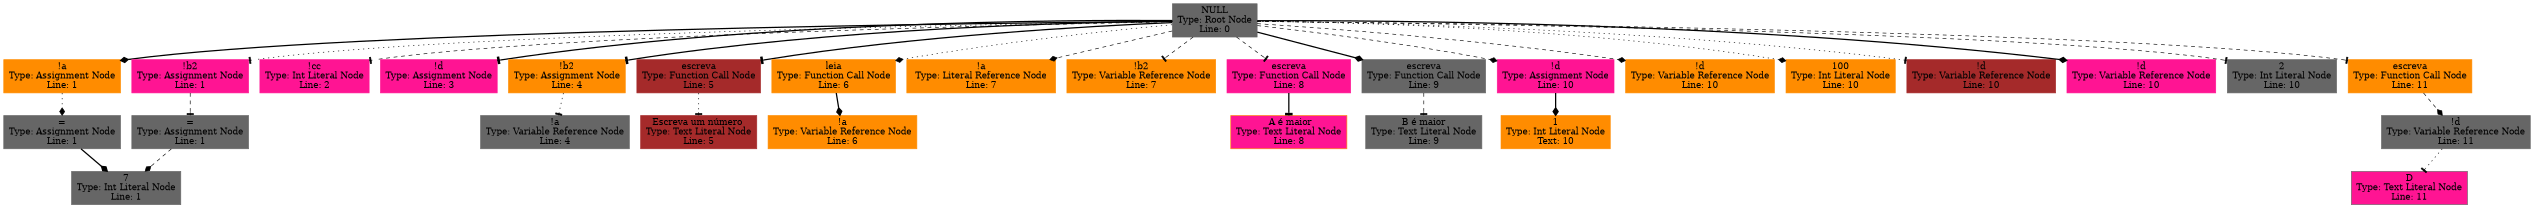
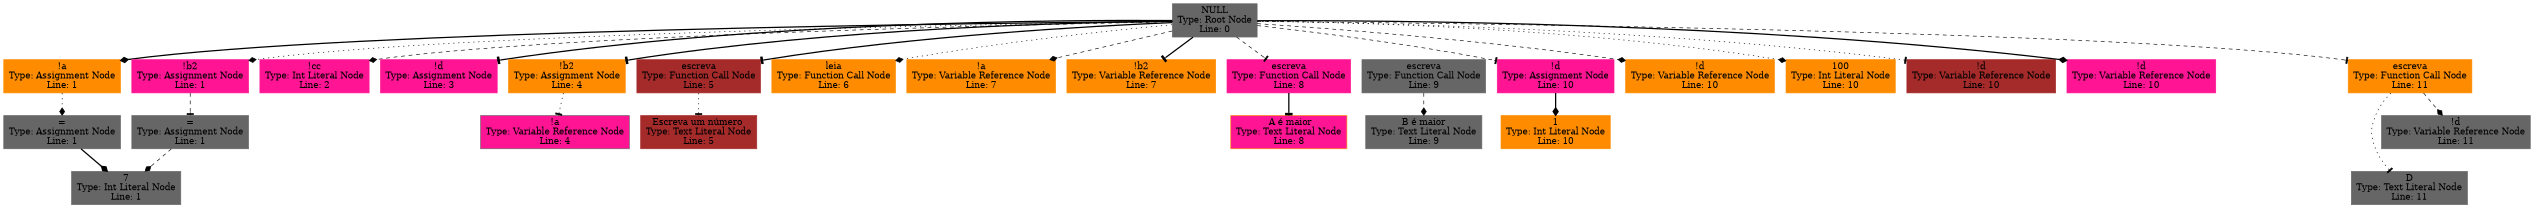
edge "NULL Type: Root Node Line: 0" -> "!b2 Type: Assignment Node Line: 1": arrowhead tee -> diamond
edge "NULL Type: Root Node Line: 0" -> "!cc Type: Int Literal Node Line: 2": arrowhead tee -> diamond
edge "NULL Type: Root Node Line: 0" -> "!d Type: Assignment Node Line: 10": arrowhead diamond -> tee
edge "NULL Type: Root Node Line: 0" -> "escreva Type: Function Call Node Line: 9": removed
edge "NULL Type: Root Node Line: 0" -> "!b2 Type: Variable Reference Node Line: 7": style dashed -> bold
node "!a Type: Literal Reference Node Line: 7": label "!a Type: Literal Reference Node Line: 7" -> "!a Type: Variable Reference Node Line: 7"
node "2 Type: Int Literal Node Line: 10": removed
edge "escreva Type: Function Call Node Line: 9" -> "B é maior Type: Text Literal Node Line: 9": arrowhead tee -> diamond
node "!a Type: Variable Reference Node Line: 4": fillcolor gray40 -> deeppink
node "!a Type: Variable Reference Node Line: 6": removed
node "1 Type: Int Literal Node Text: 10": label "1 Type: Int Literal Node Text: 10" -> "1 Type: Int Literal Node Line: 10"
edge "!d Type: Variable Reference Node Line: 11" -> "D Type: Text Literal Node Line: 11": now "escreva Type: Function Call Node Line: 11" -> "D Type: Text Literal Node Line: 11"
node "D Type: Text Literal Node Line: 11": fillcolor deeppink -> gray40
